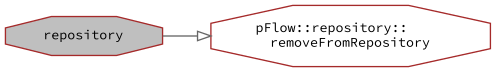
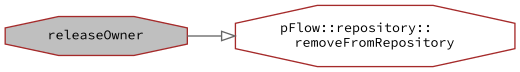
node "repository": label "repository" -> "releaseOwner"
